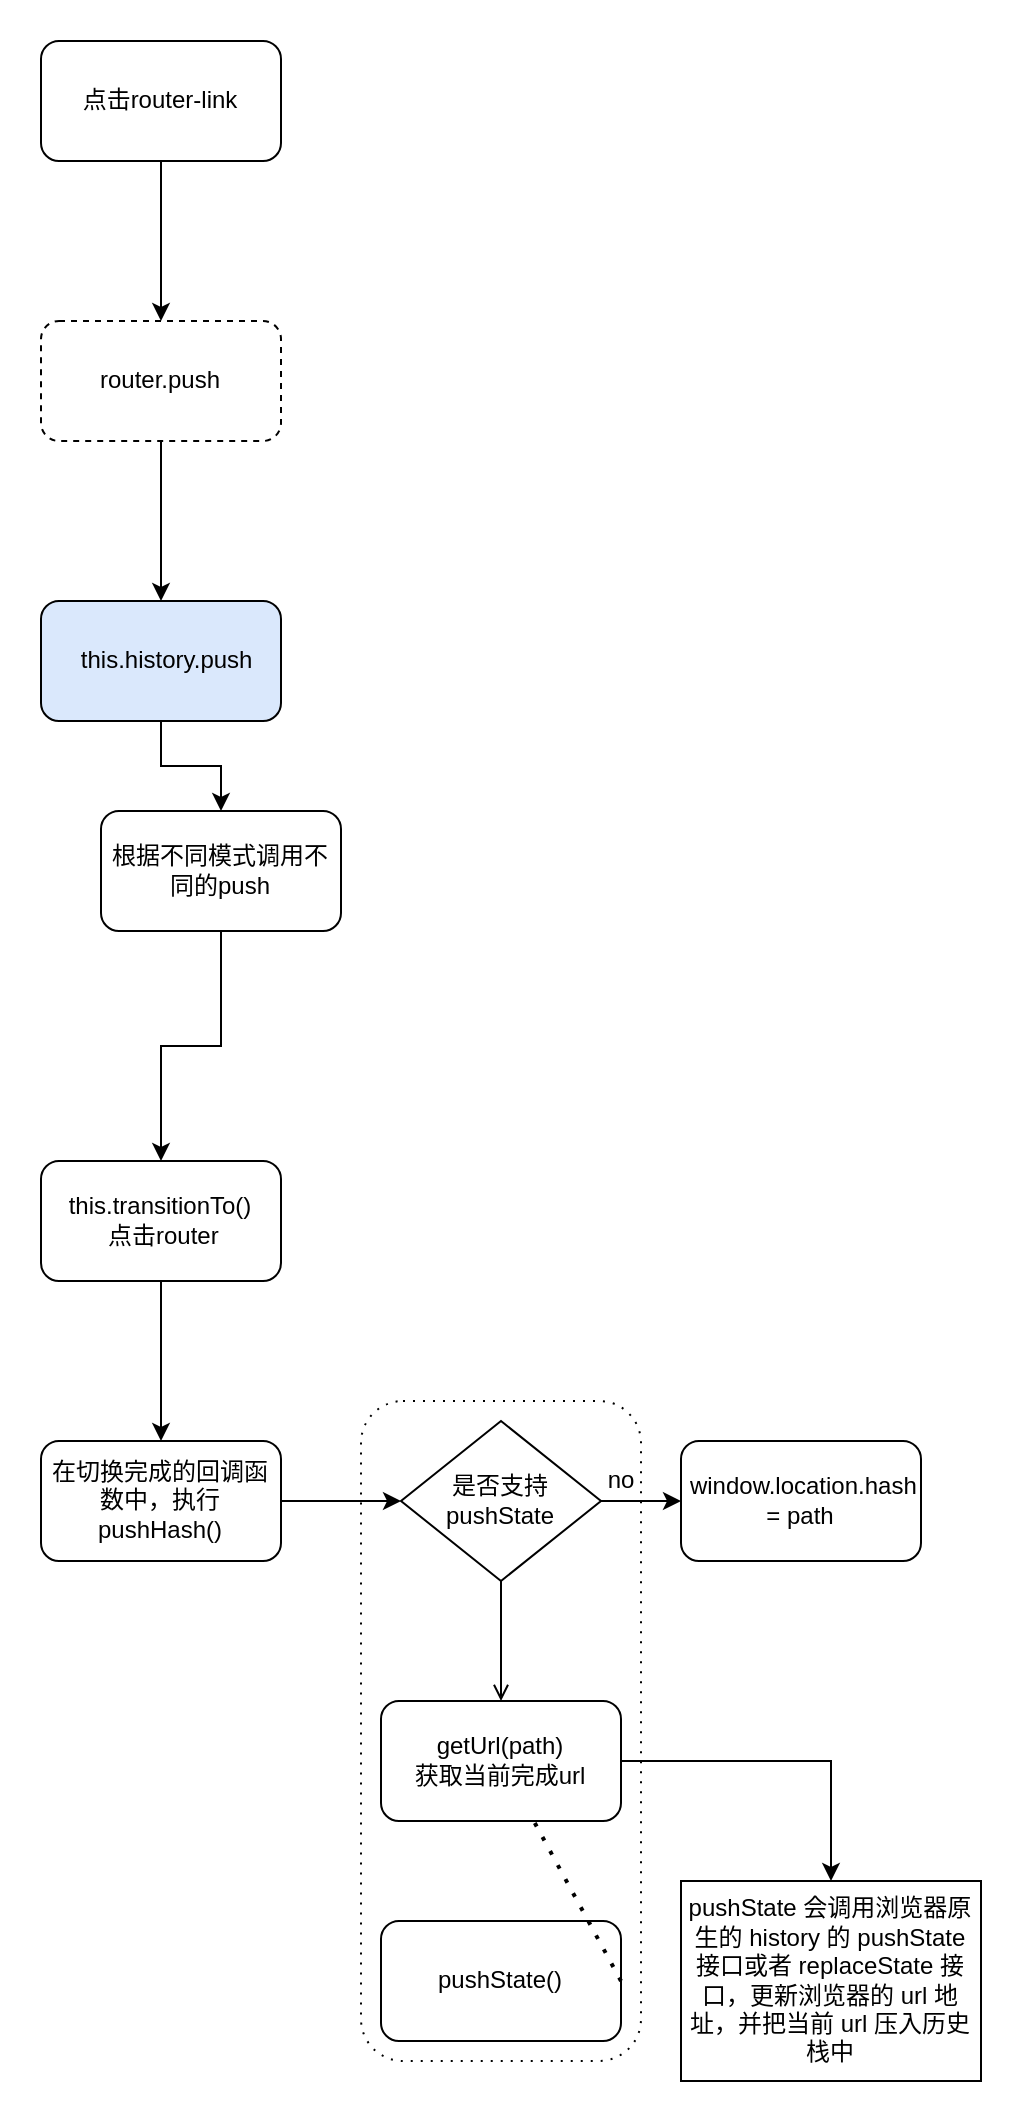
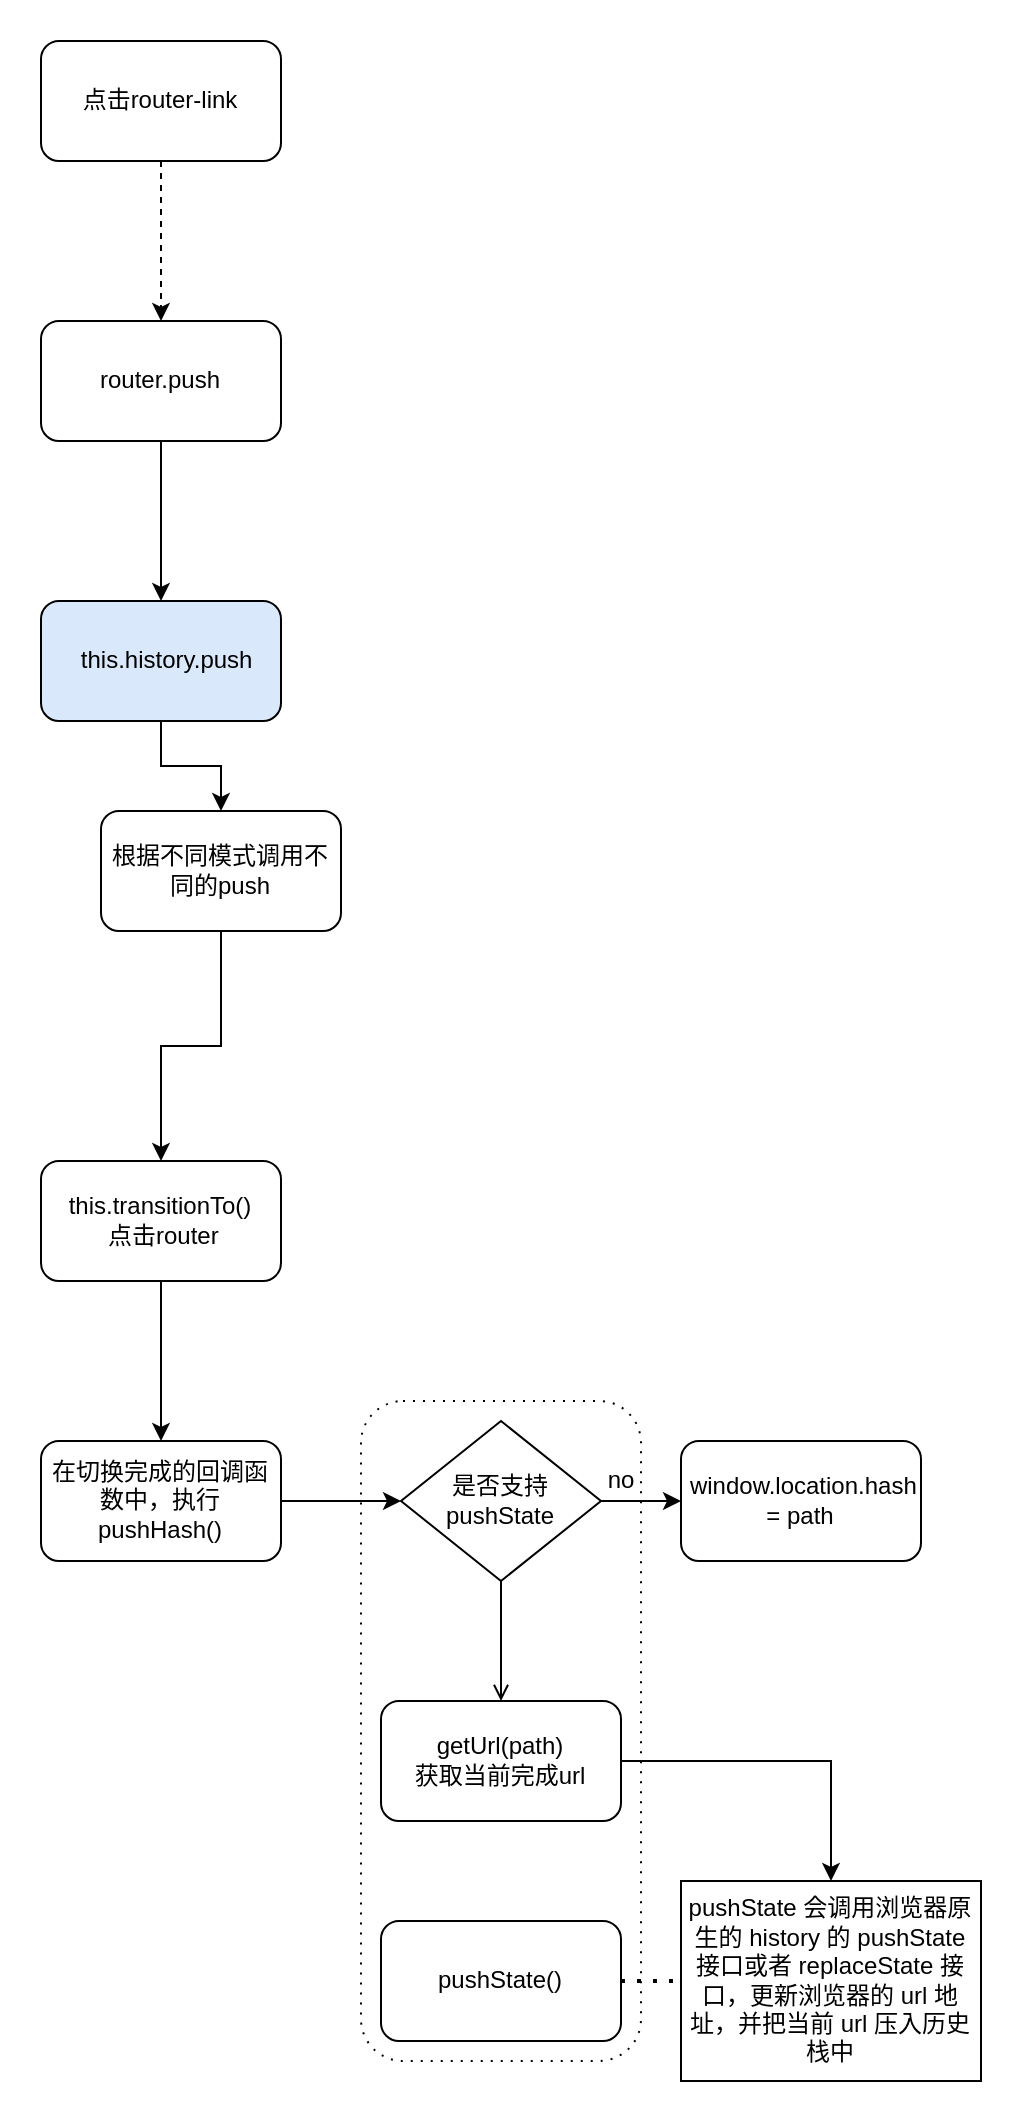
edge "点击router-link" -> "router.push": style solid -> dashed
node "router.push": style dashed -> solid
edge "getUrl(path) 获取当前完成url" -- "pushState()": now "pushState 会调用浏览器原生的 history 的 pushState 接口或者 replaceState 接口，更新浏览器的 url 地址，并把当前 url 压入历史栈中" -- "pushState()"
